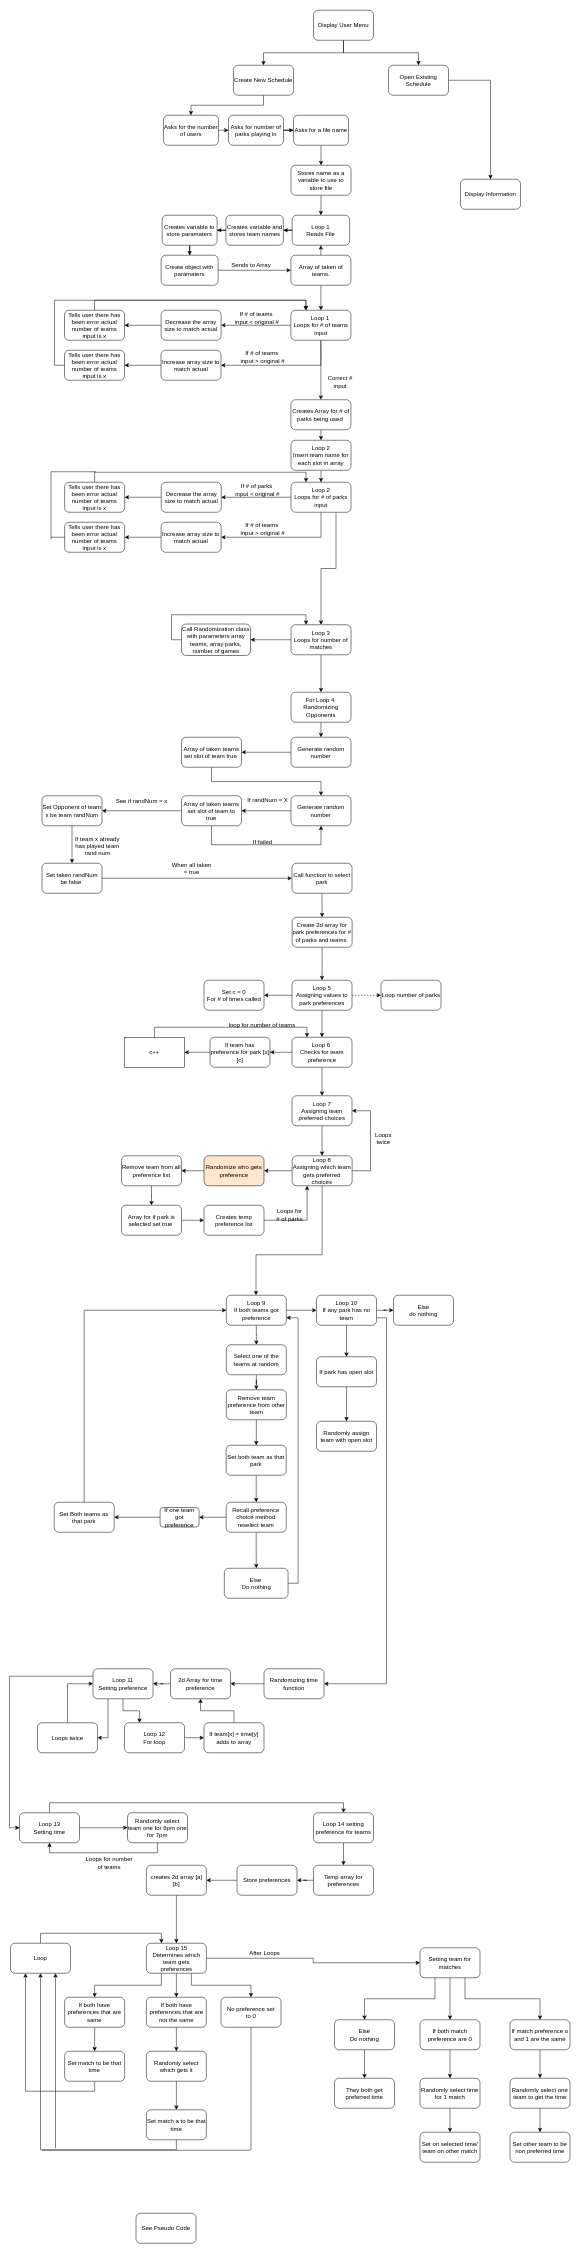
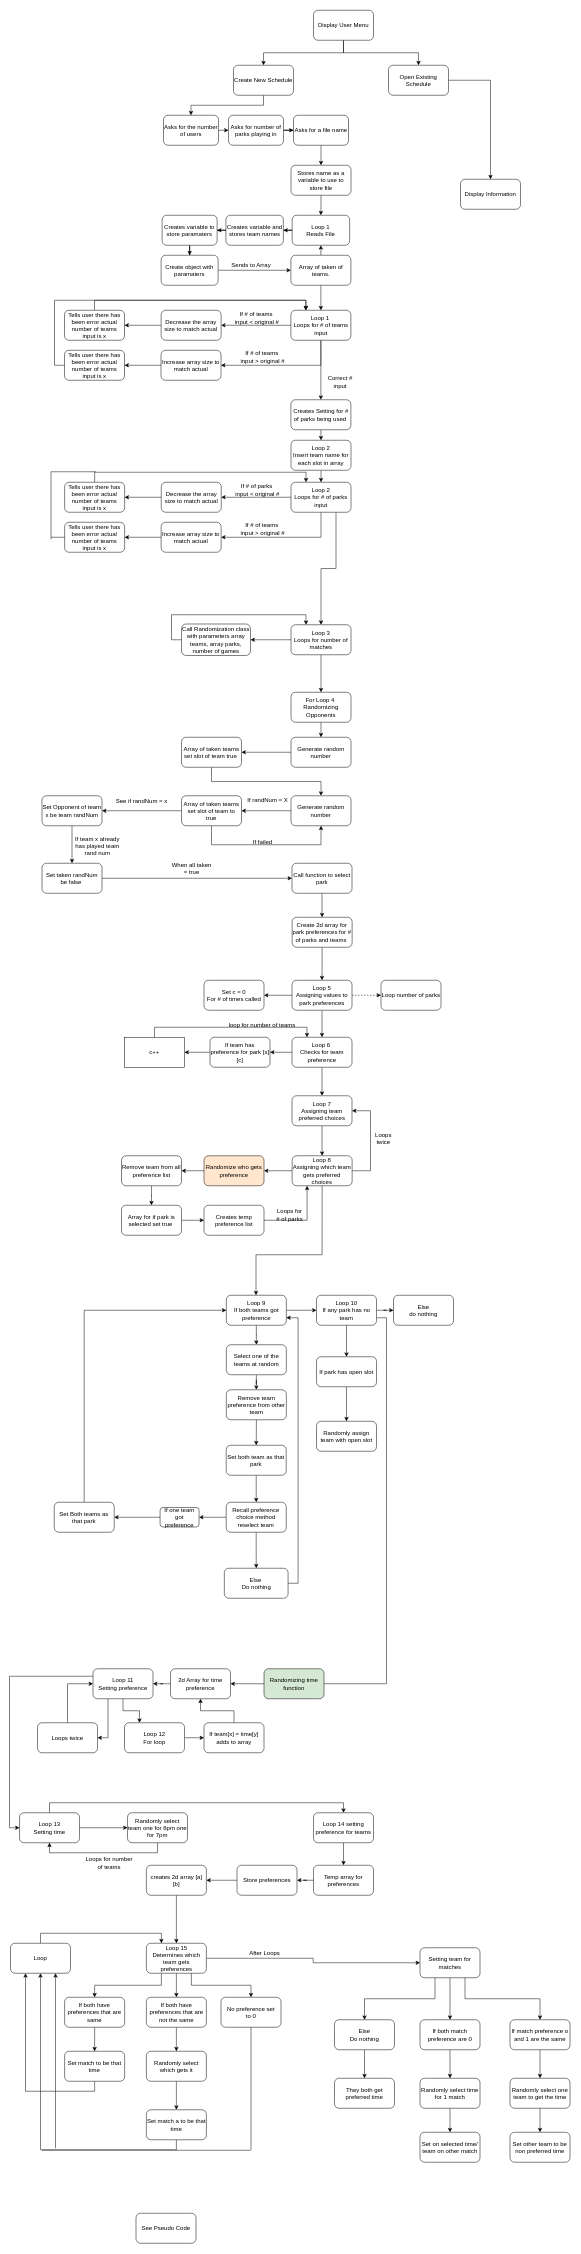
node "Creates Array for # of parks being used": label "Creates Array for # of parks being used" -> "Creates Setting for # of parks being used"
node "Randomizing time function": fillcolor #ffffff -> #d5e8d4
edge "Loop 10 If any park has no team" -> "Randomizing time function": arrowhead classic -> none
